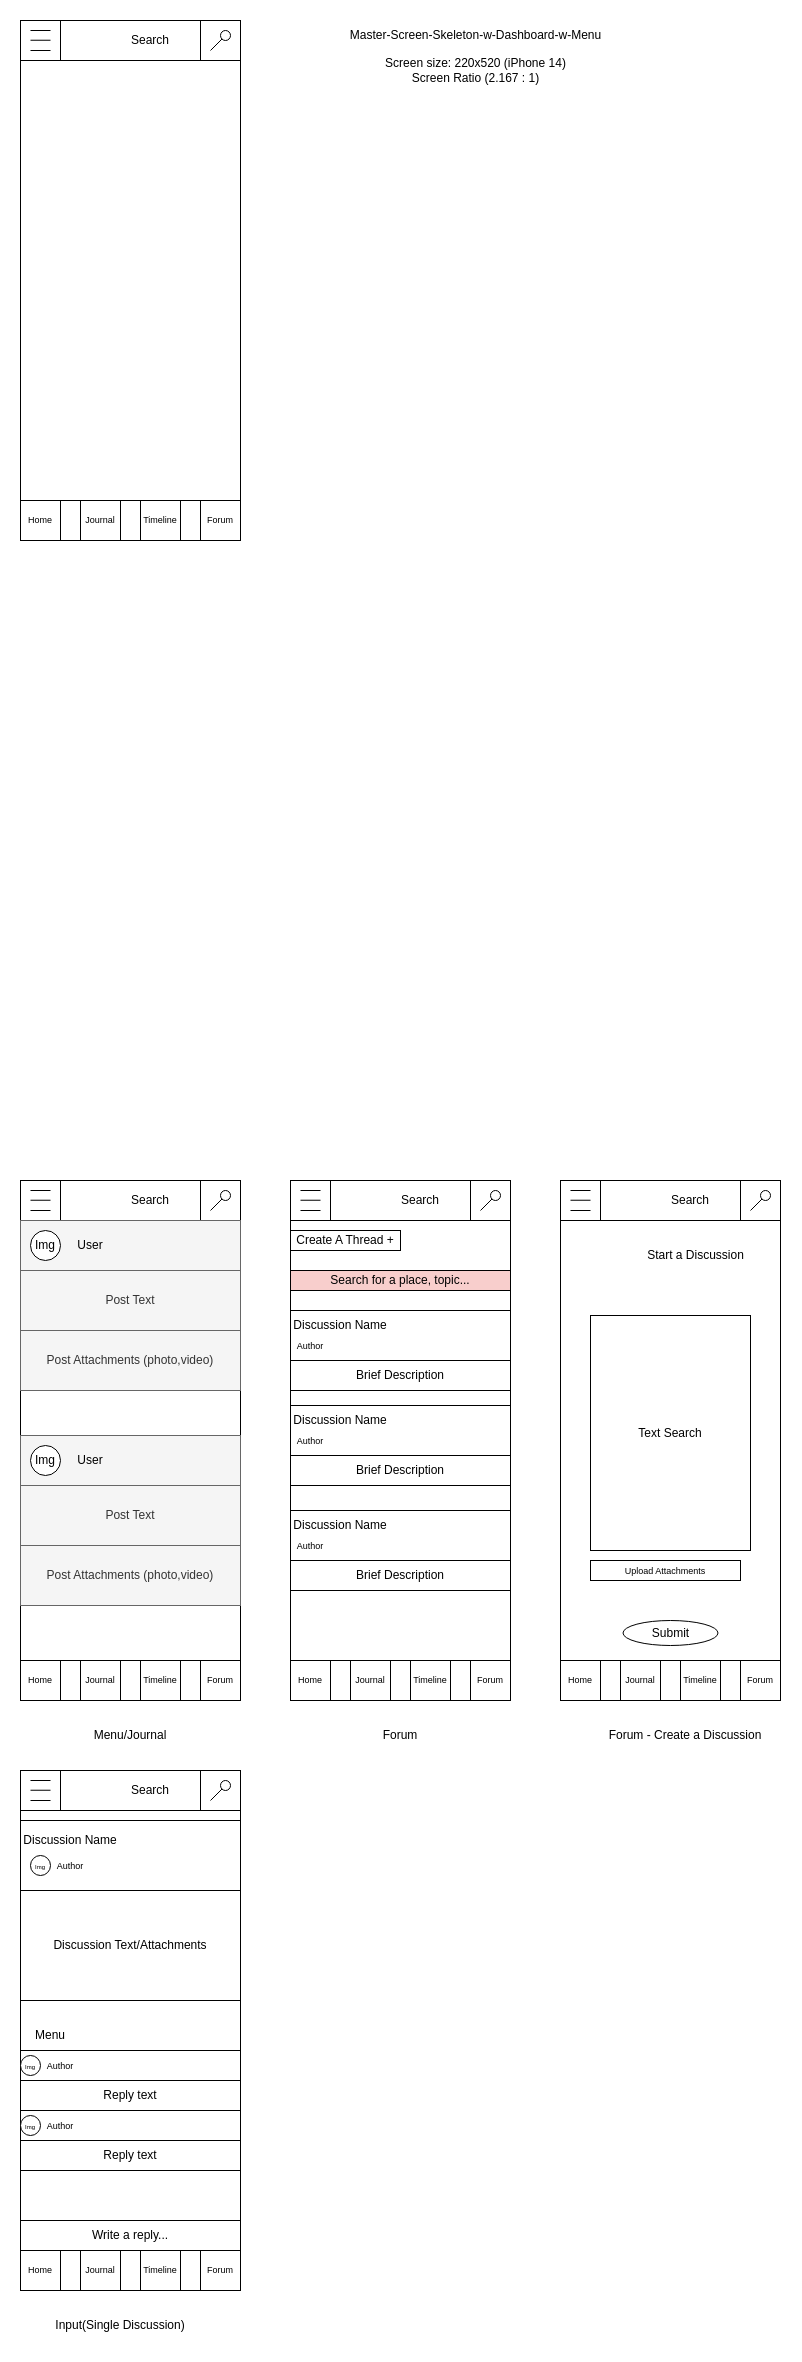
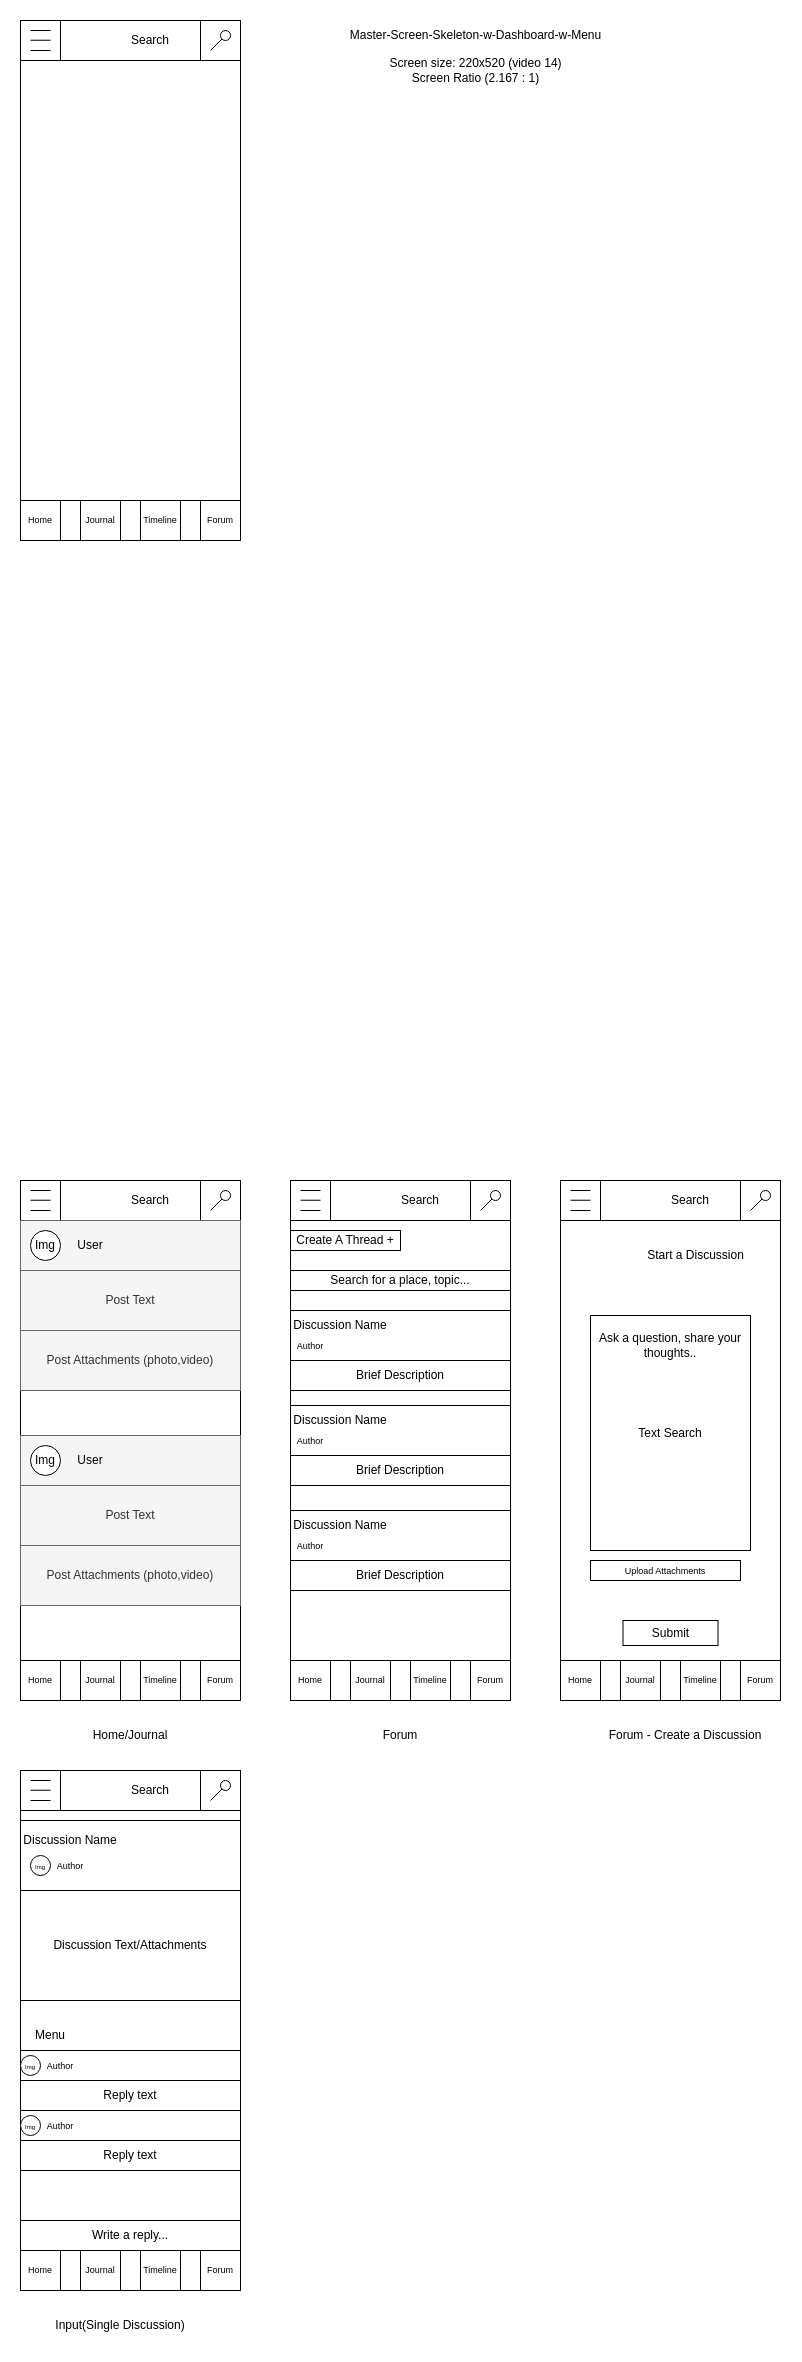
node "Screen size: 220x520 (iPhone 14) Screen Ratio (2.167 : 1)": label "Screen size: 220x520 (iPhone 14) Screen Ratio (2.167 : 1)" -> "Screen size: 220x520 (video 14) Screen Ratio (2.167 : 1)"
node "Search for a place, topic...": fillcolor #f8cecc -> #ffffff
node "Ask a question, share your thoughts..": added
node "Submit": shape ellipse -> rectangle
node "Menu/Journal": label "Menu/Journal" -> "Home/Journal"
